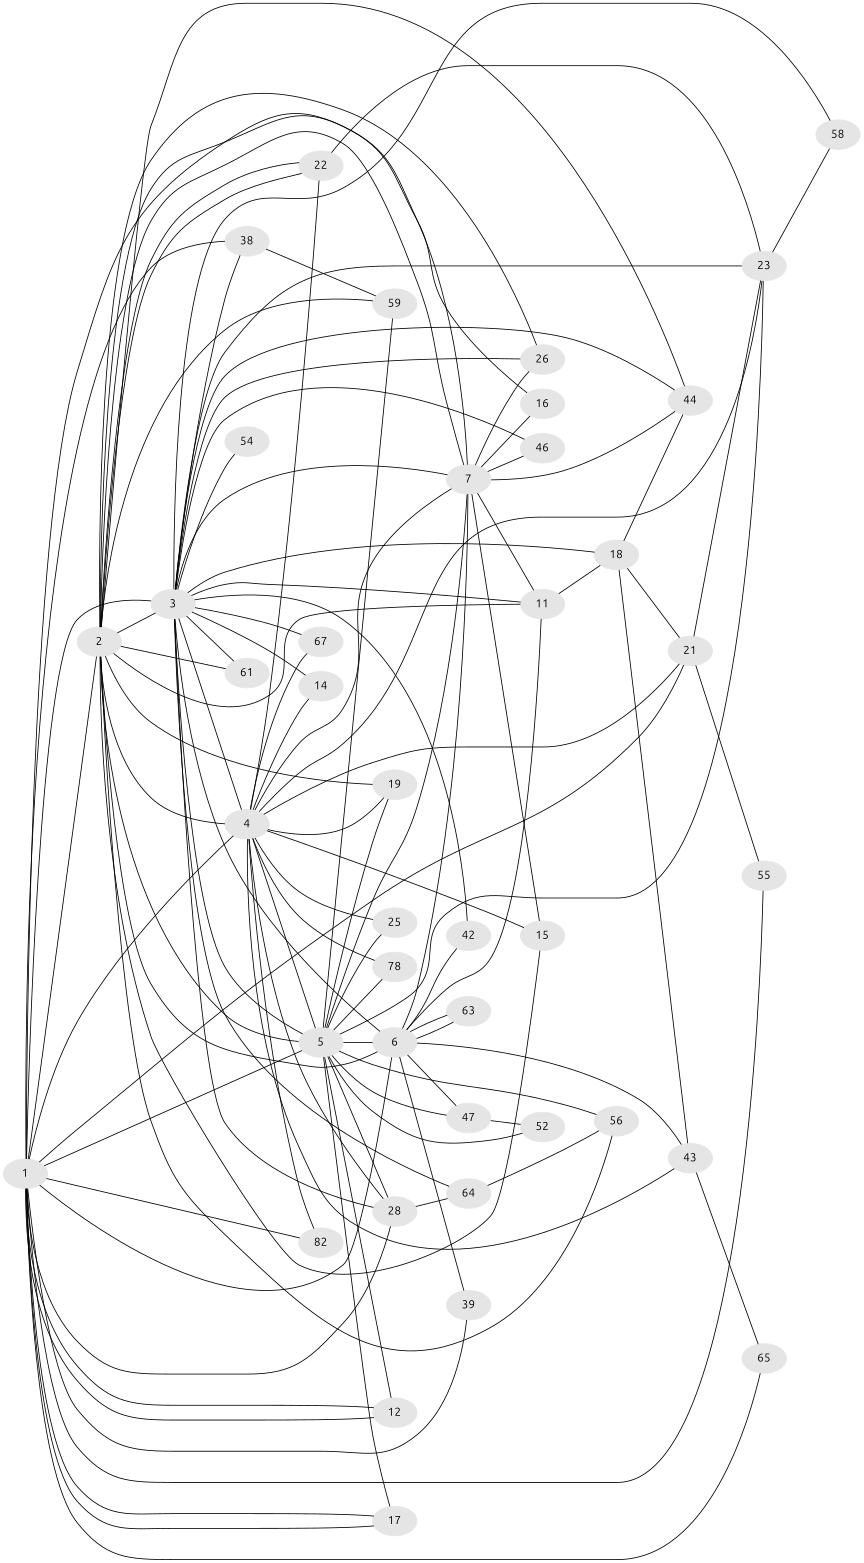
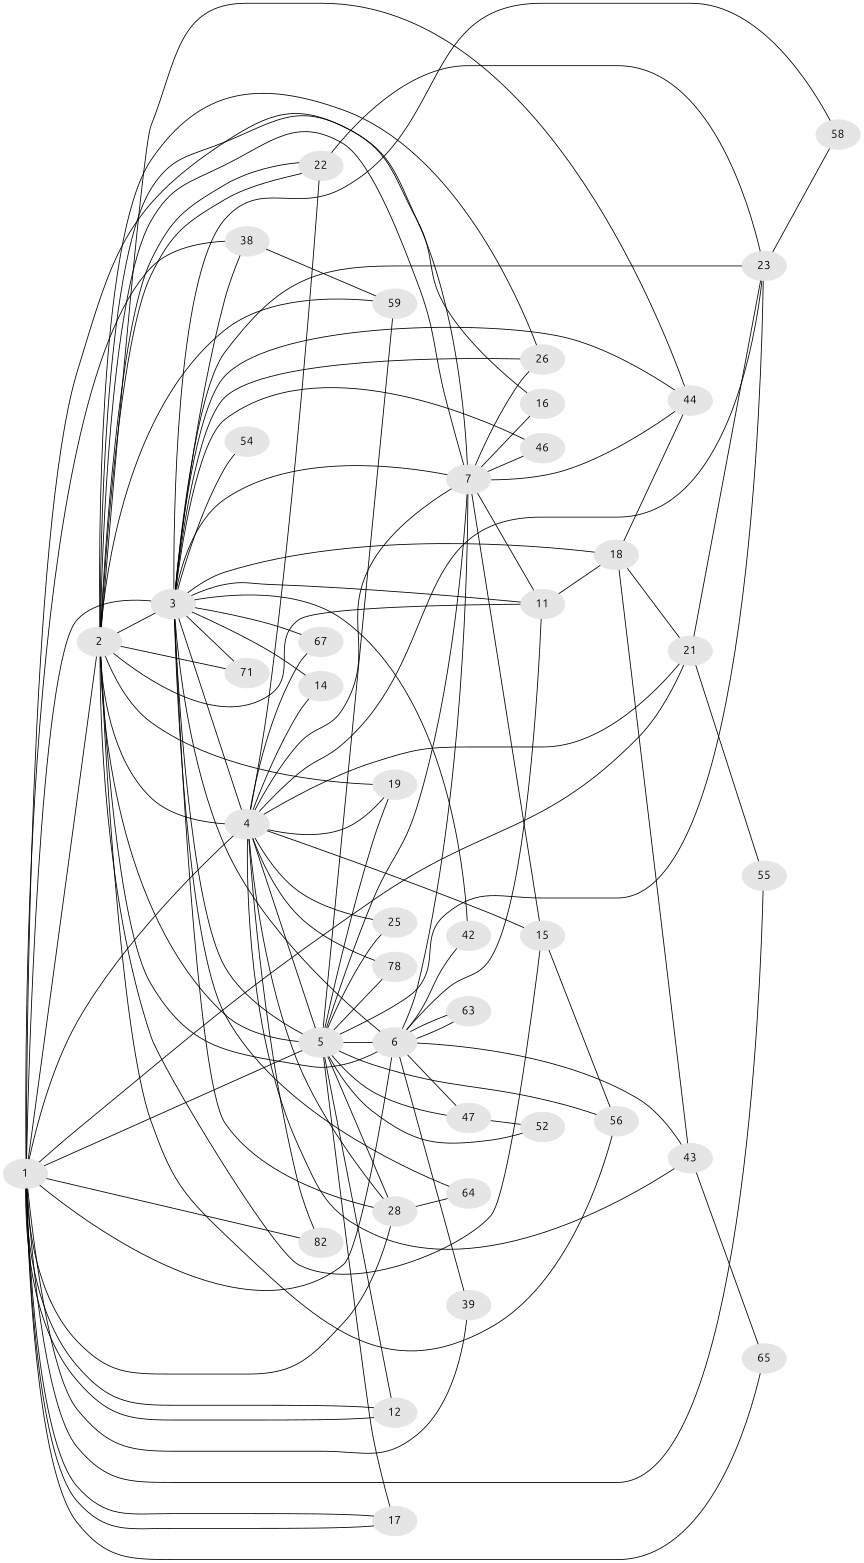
node "61": label "61" -> "71"
edge "56" -- "64": now "56" -- "15"
